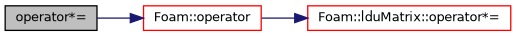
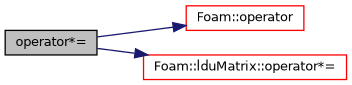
edge "Foam::operator" -> "Foam::lduMatrix::operator*=": now "operator*=" -> "Foam::lduMatrix::operator*="
